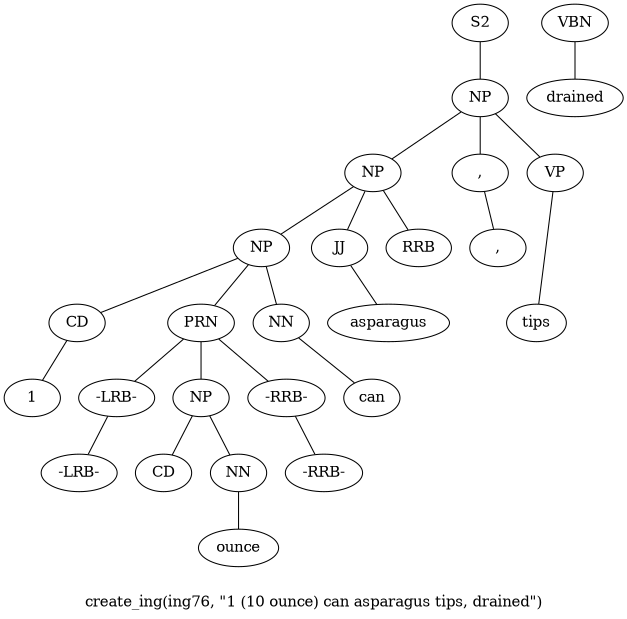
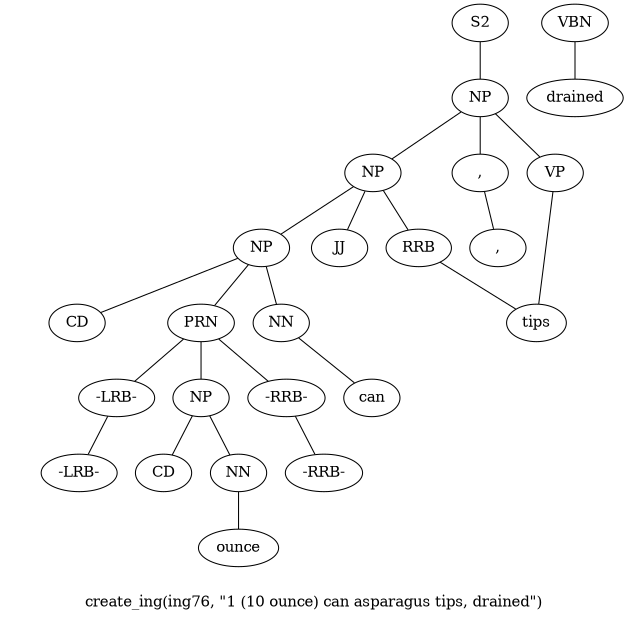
edge "RRB" -- "tips": added
node "asparagus": removed
node "1": removed
